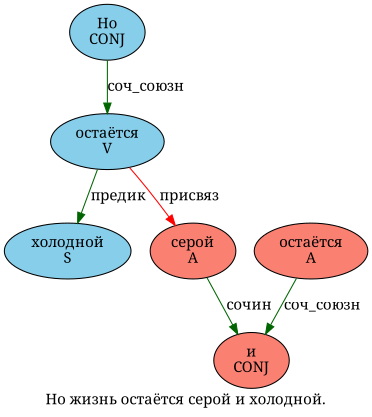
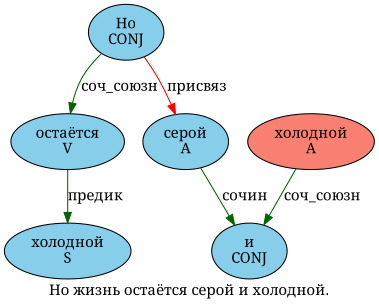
edge "остаётся V" -> "серой A": now "Но CONJ" -> "серой A"
node "серой A": fillcolor salmon -> skyblue
node "остаётся A": label "остаётся A" -> "холодной A"
node "и CONJ": fillcolor salmon -> skyblue
